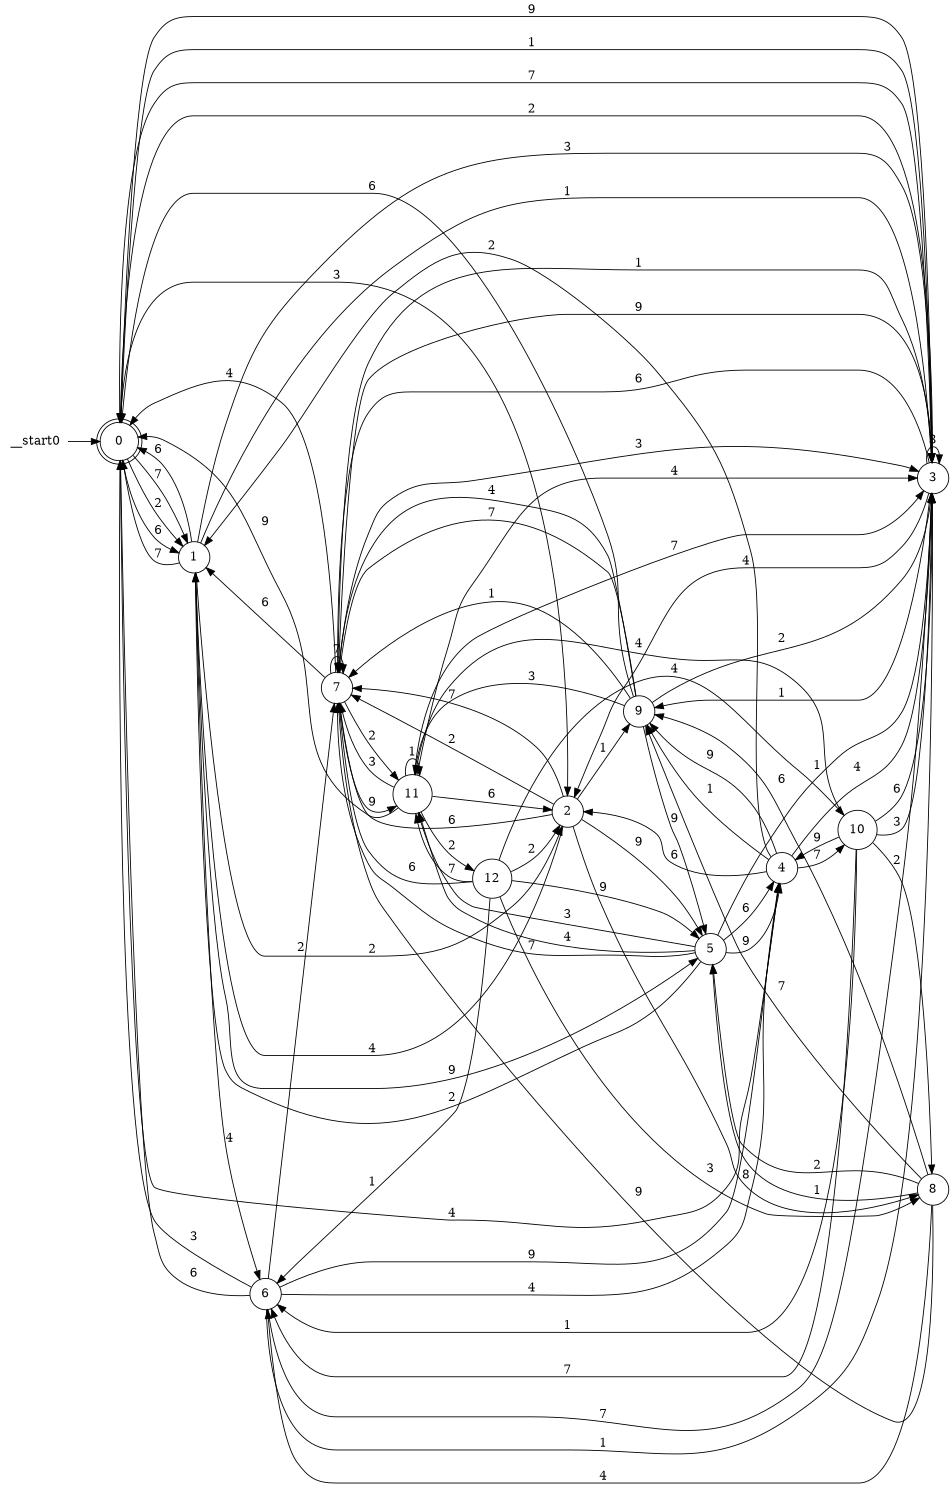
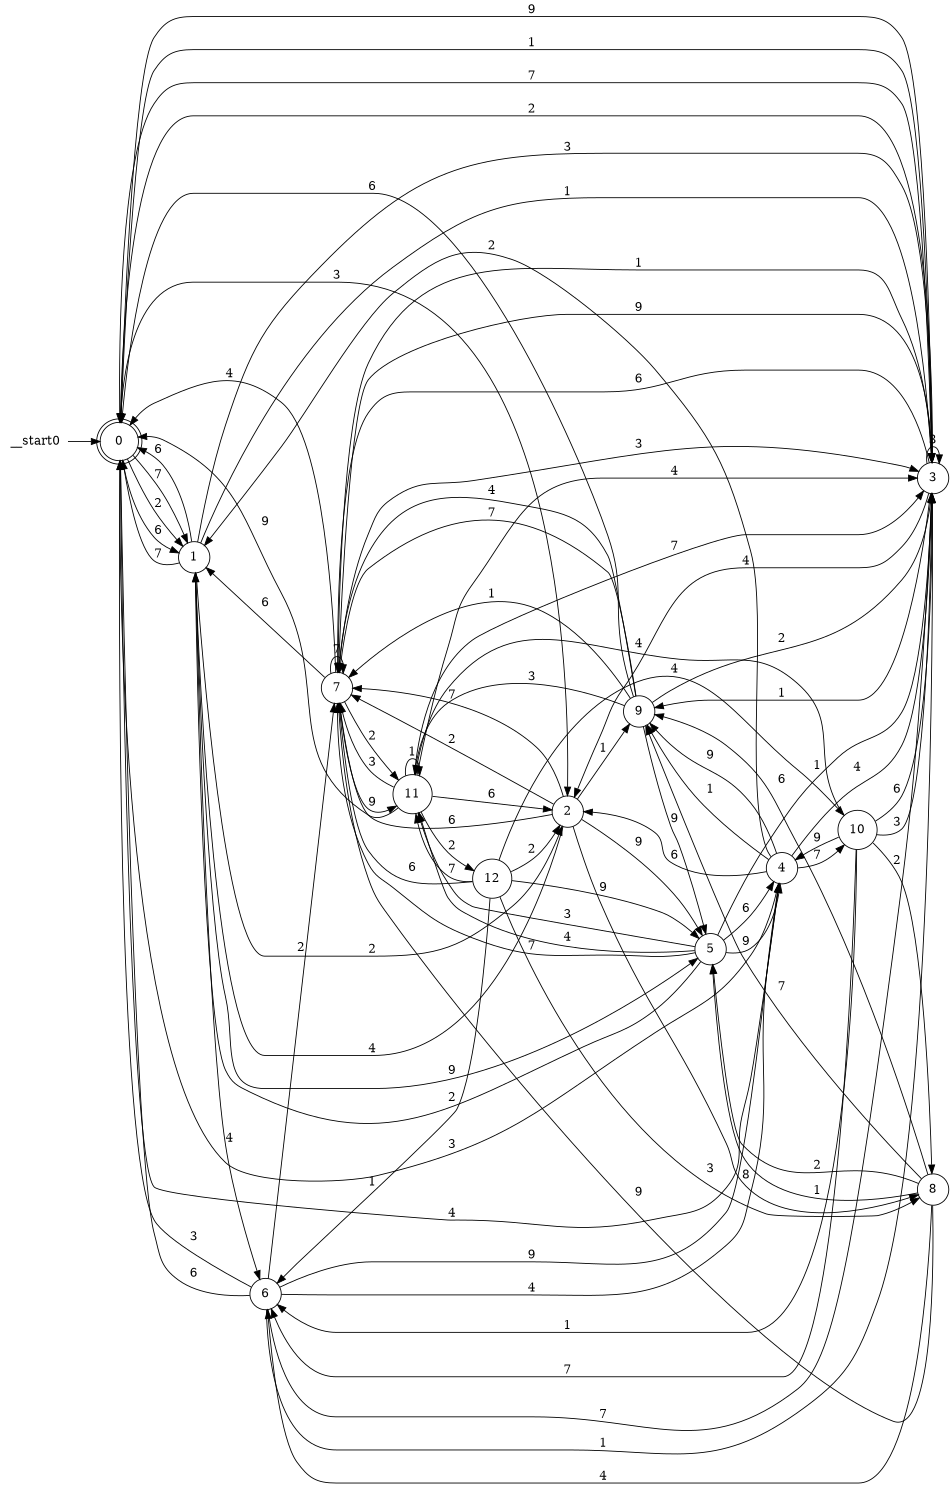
edge "4" -> "0": added, label "3"
